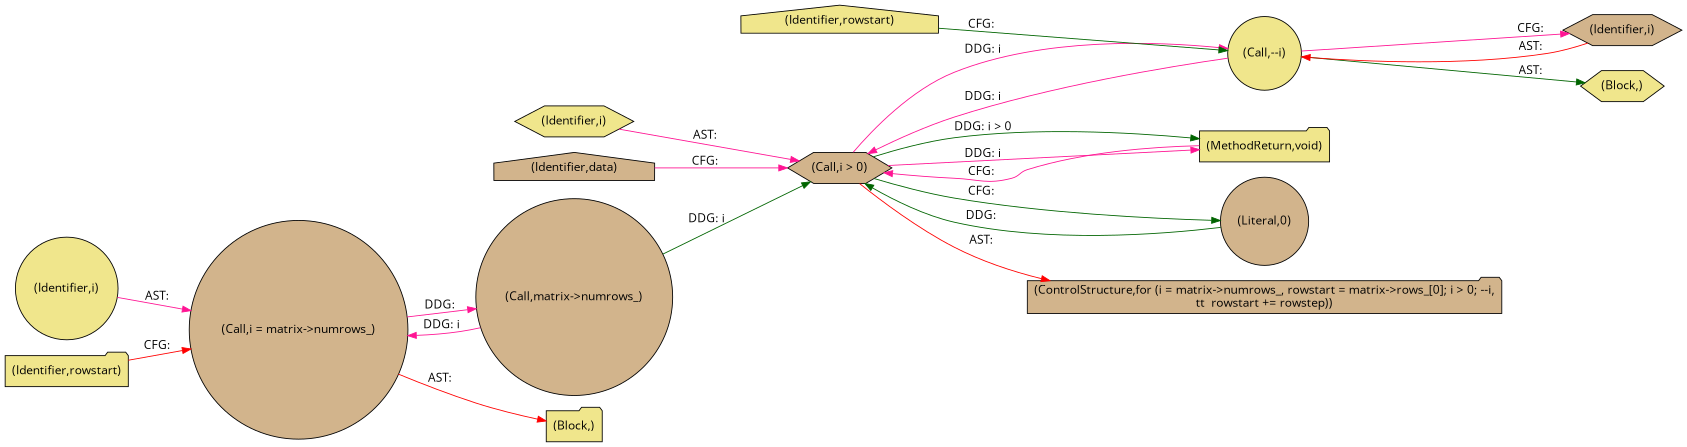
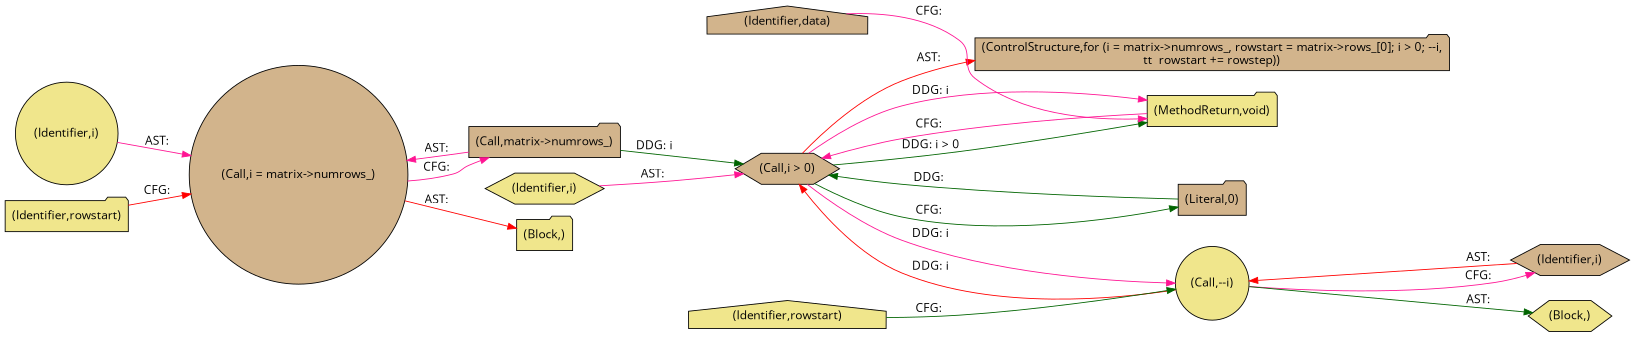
edge "(Call,--i)" -> "(Call,i > 0)": color deeppink -> red
edge "(Identifier,data)" -> "(Call,i > 0)": now "(Identifier,data)" -> "(MethodReturn,void)"
node "(Literal,0)": shape circle -> folder
node "(Call,matrix->numrows_)": shape circle -> folder
edge "(Call,i = matrix->numrows_)" -> "(Call,matrix->numrows_)": label "DDG: " -> "CFG: "
edge "(Call,matrix->numrows_)" -> "(Call,i = matrix->numrows_)": label "DDG: i" -> "AST: "
